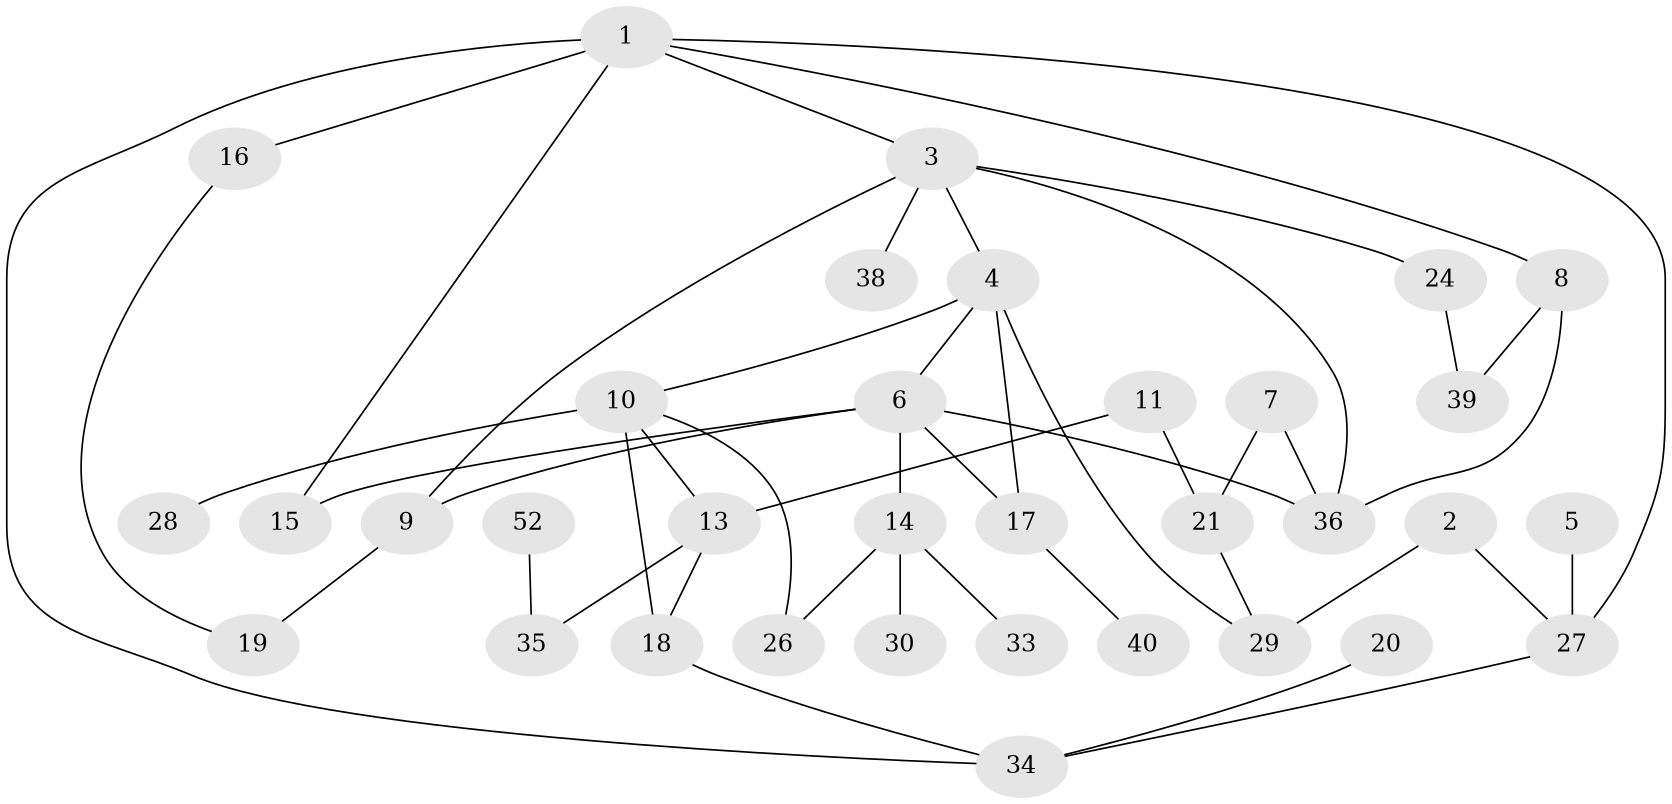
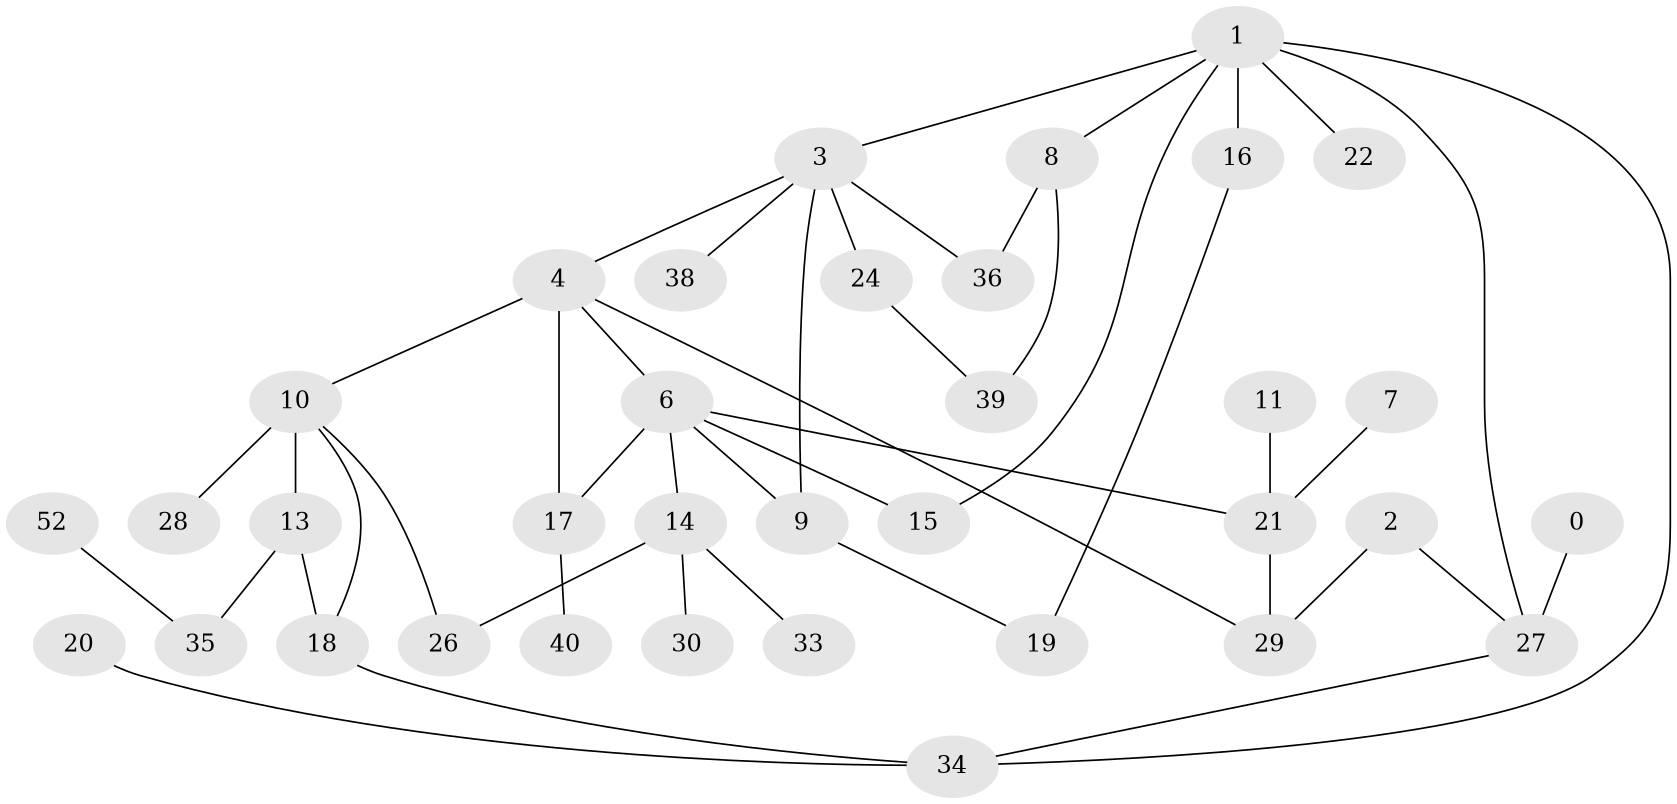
node "22": added
edge "6" -- "36": now "6" -- "21"
edge "7" -- "36": removed
edge "11" -- "13": removed
node "5": label "5" -> "0"
